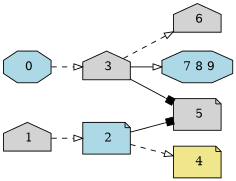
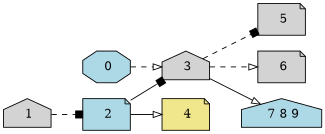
node "6": shape house -> note
node "7 8 9": shape octagon -> house
edge "3" -> "5": style solid -> dashed
edge "2" -> "5": now "2" -> "3"
edge "1" -> "2": arrowhead onormal -> box
edge "2" -> "4": style dashed -> solid
